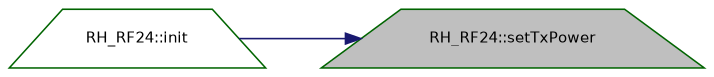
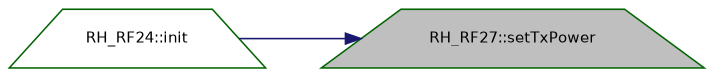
node "RH_RF24::setTxPower": label "RH_RF24::setTxPower" -> "RH_RF27::setTxPower"
